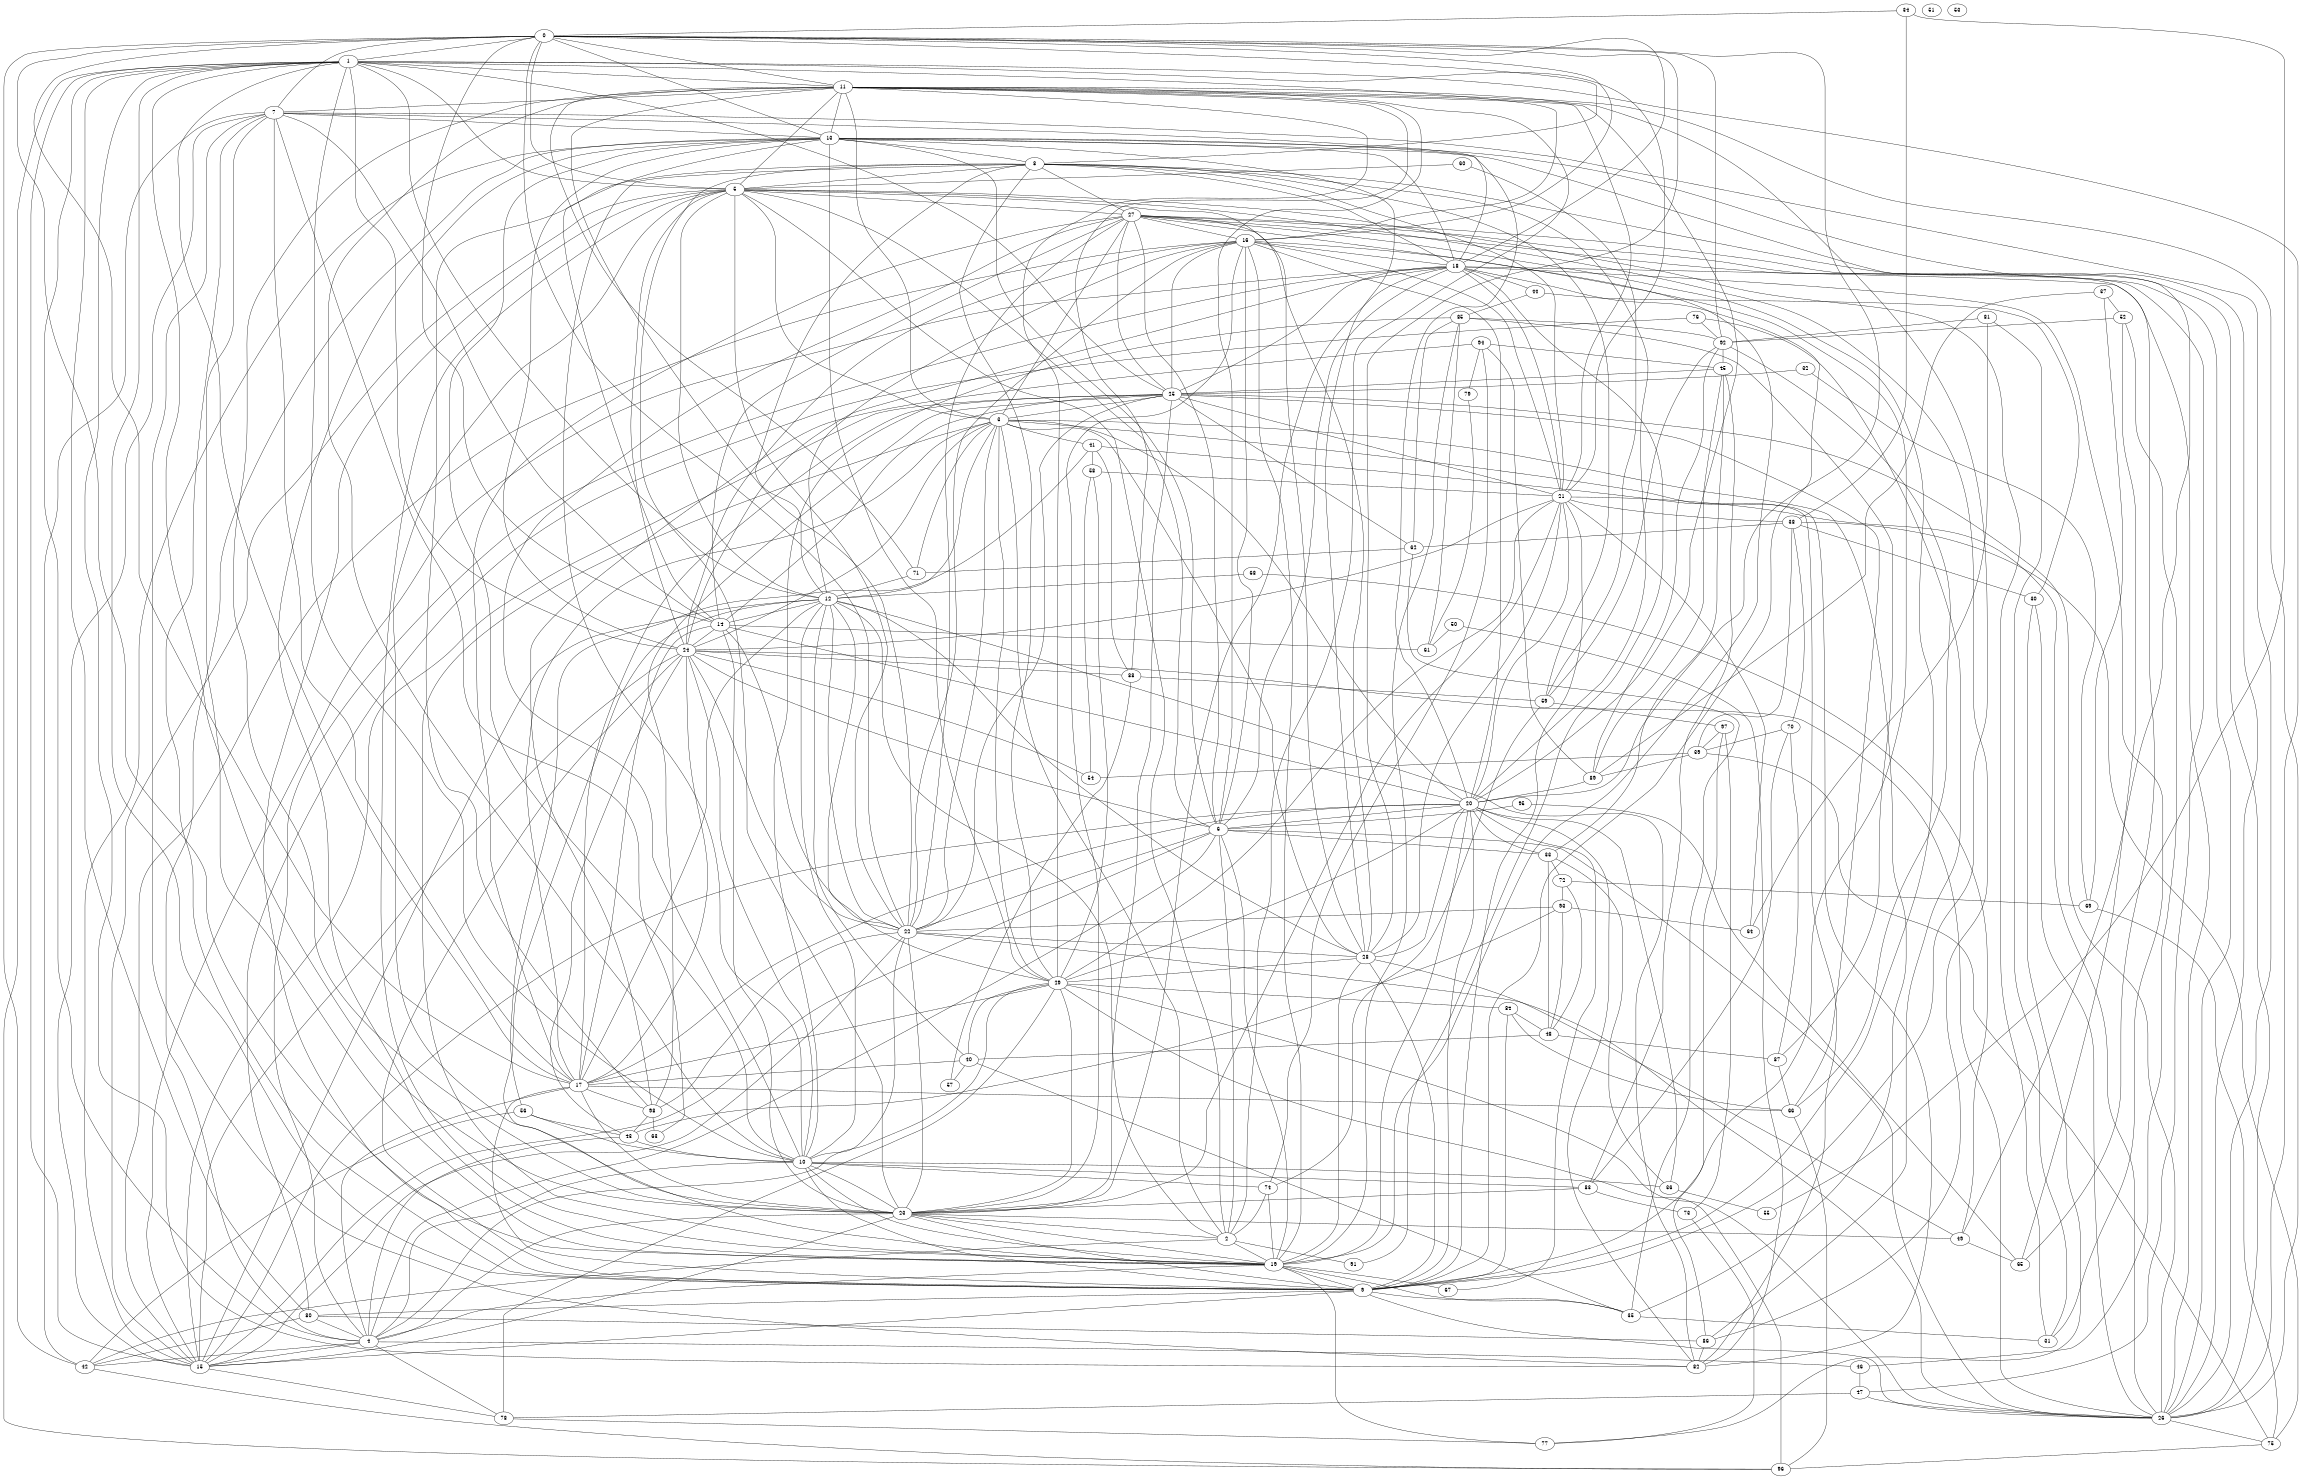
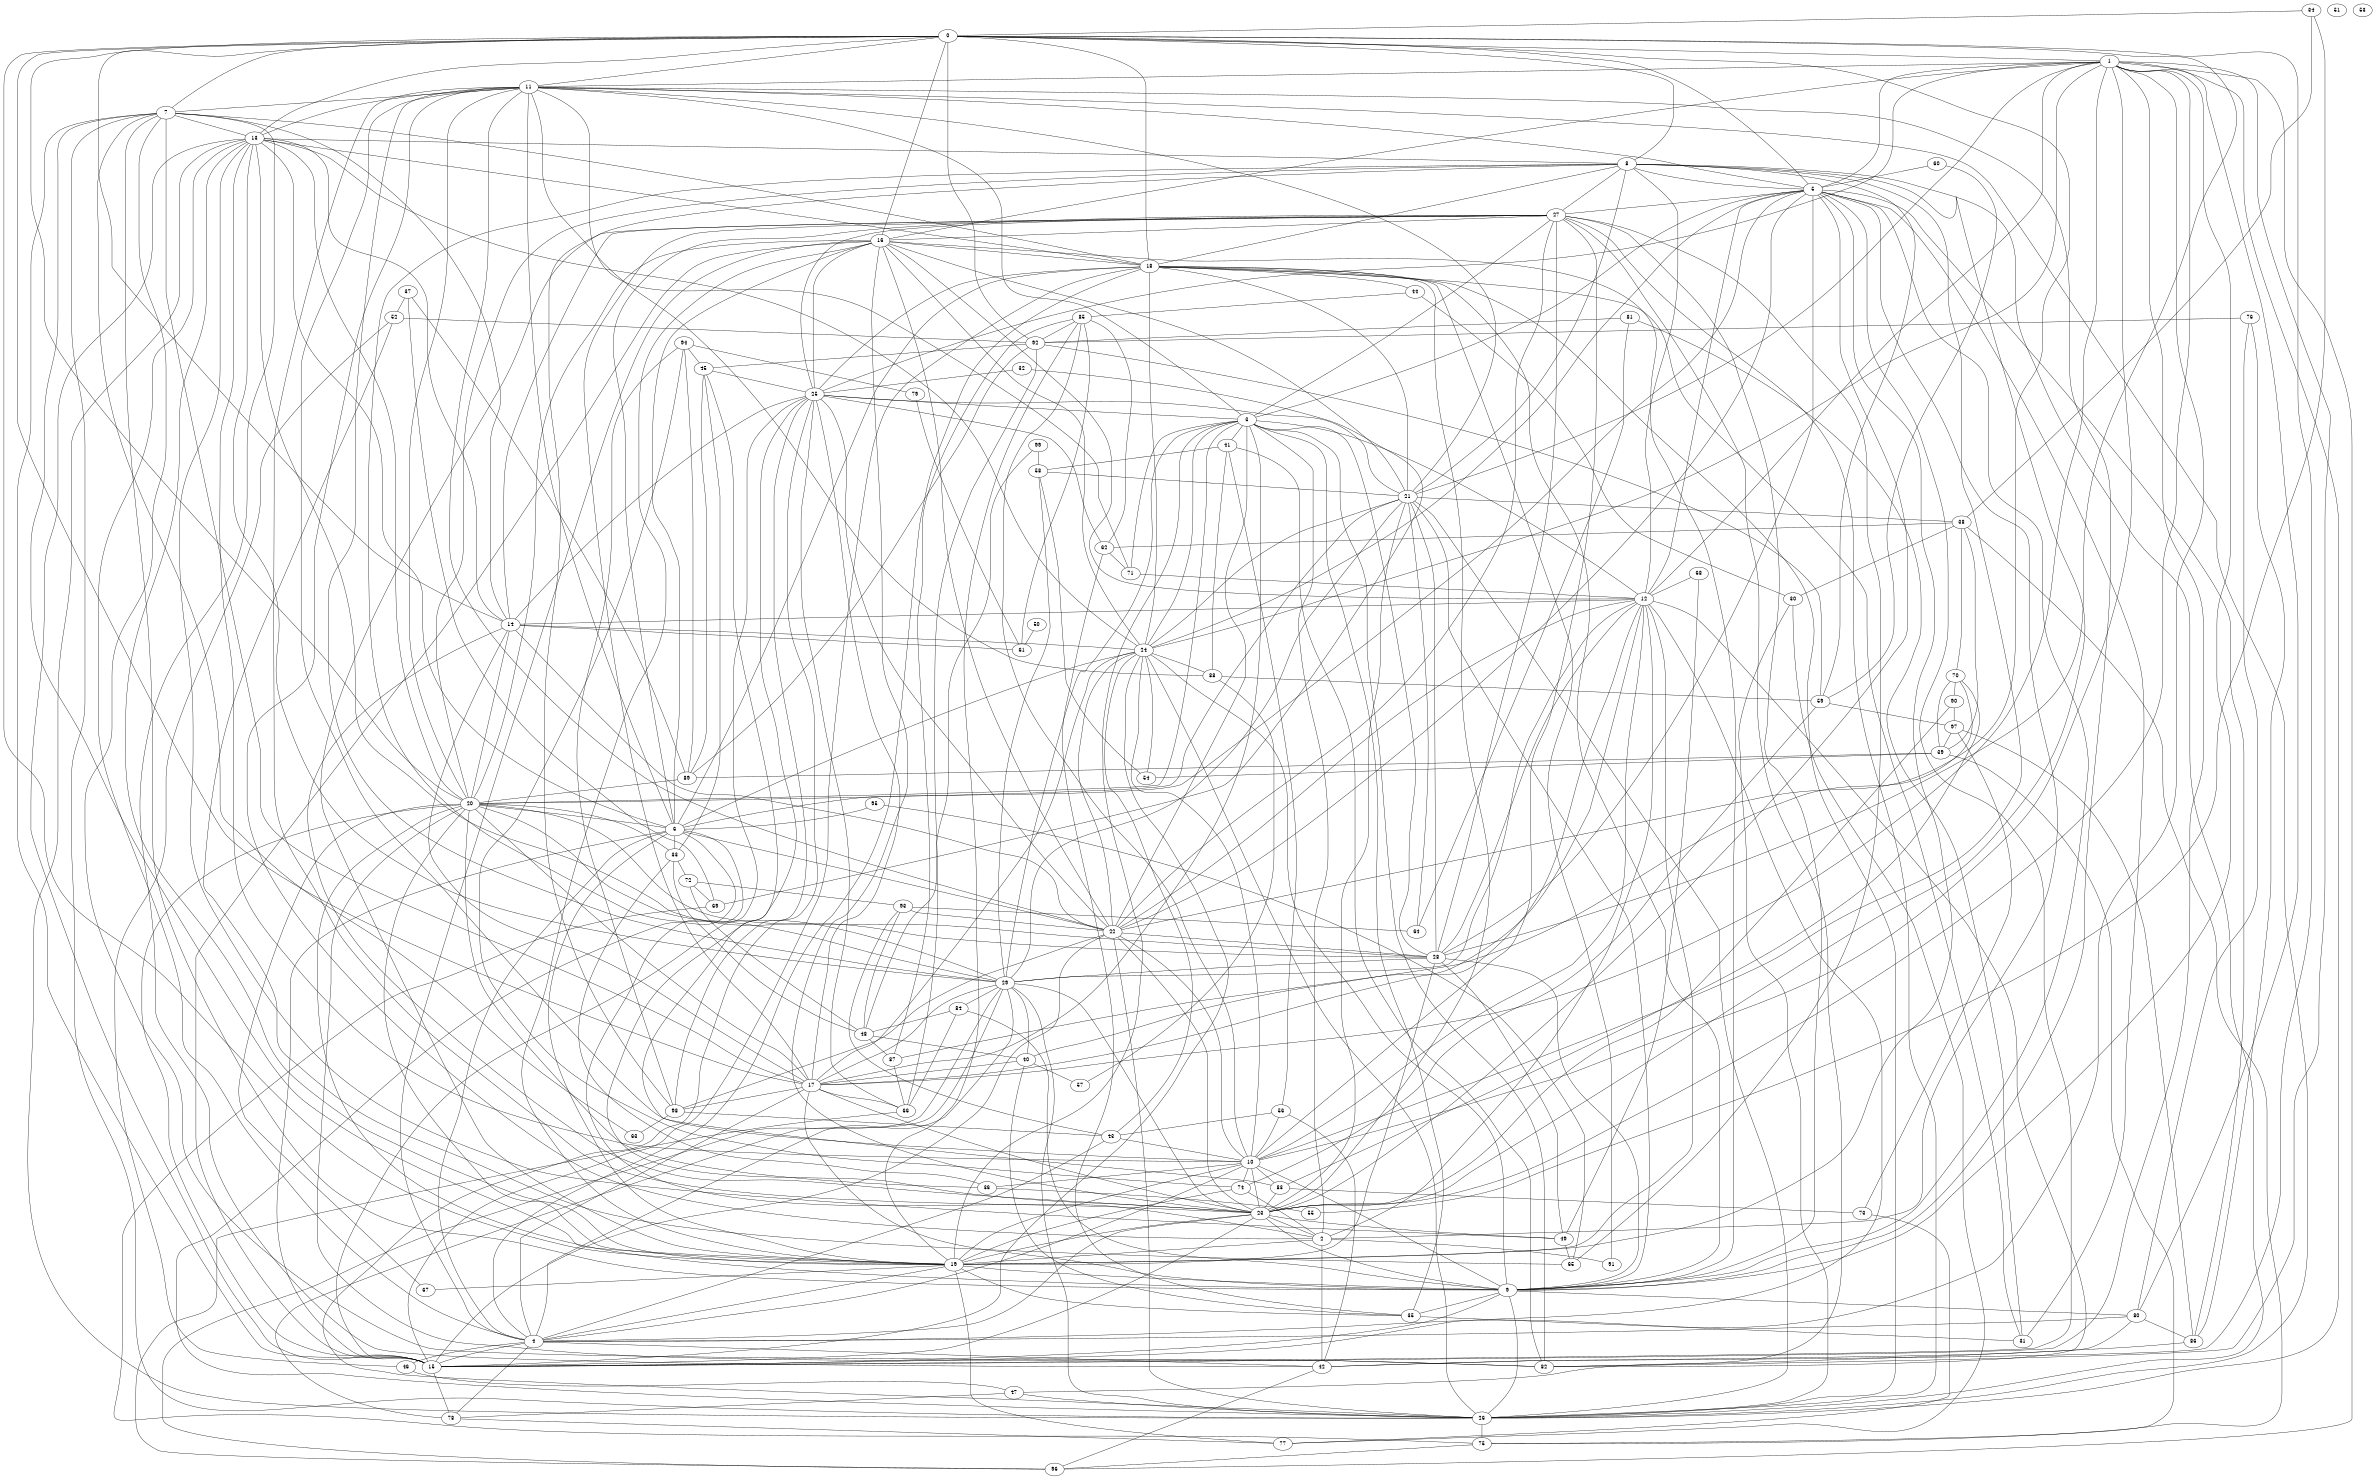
node "99": added
node "90": added
edge "16" -- "4": added
edge "50" -- "82": removed
